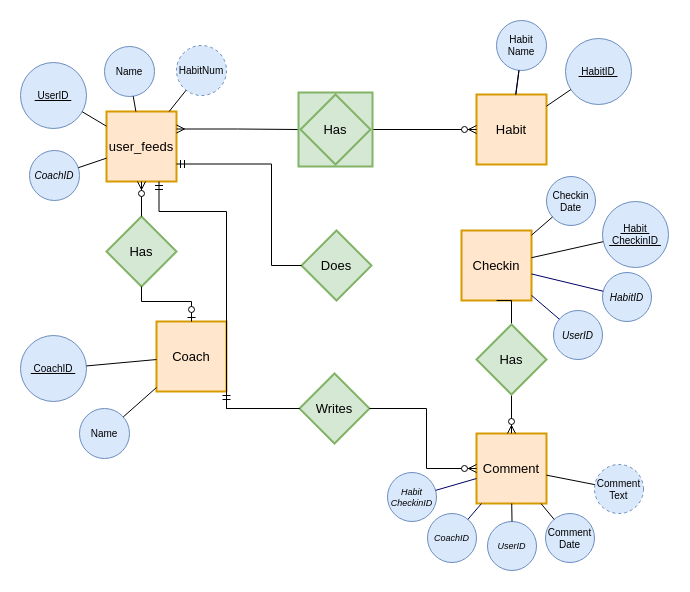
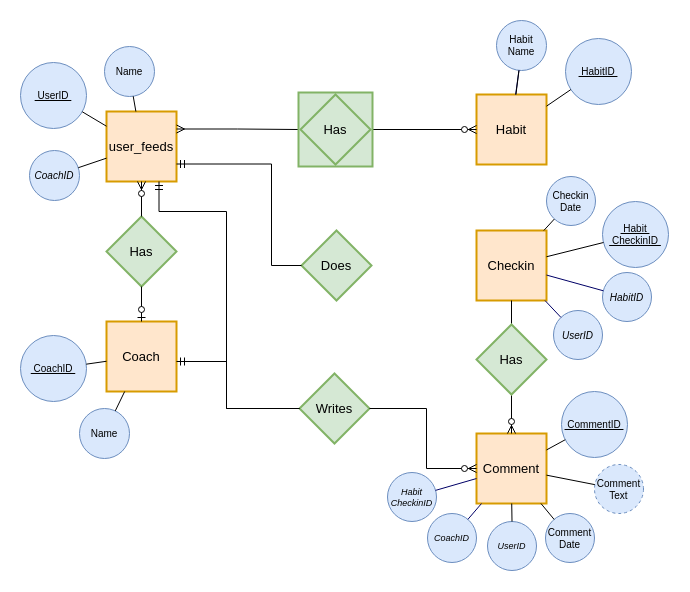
node "HabitNum": removed
edge "HabitNum" -- "user_feeds": removed
node "Checkin": moved (497, 266) -> (512, 266)
node "Coach": moved (192, 357) -> (142, 357)
node "CommentID": added
edge "CommentID" -- "Comment": added
